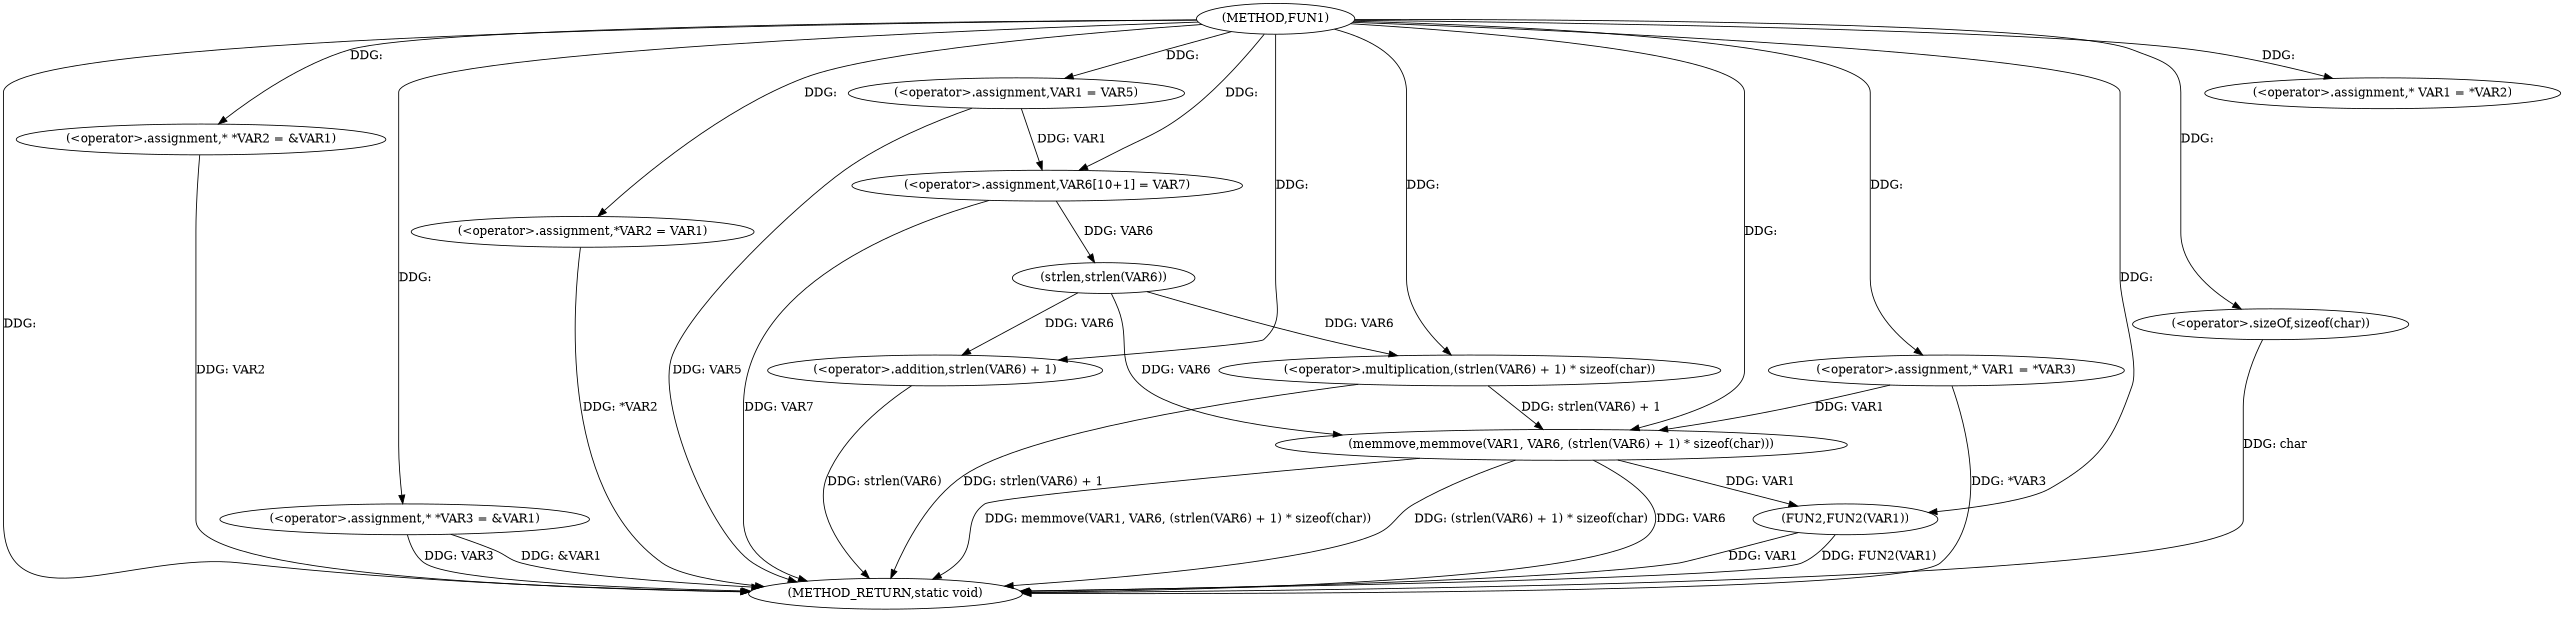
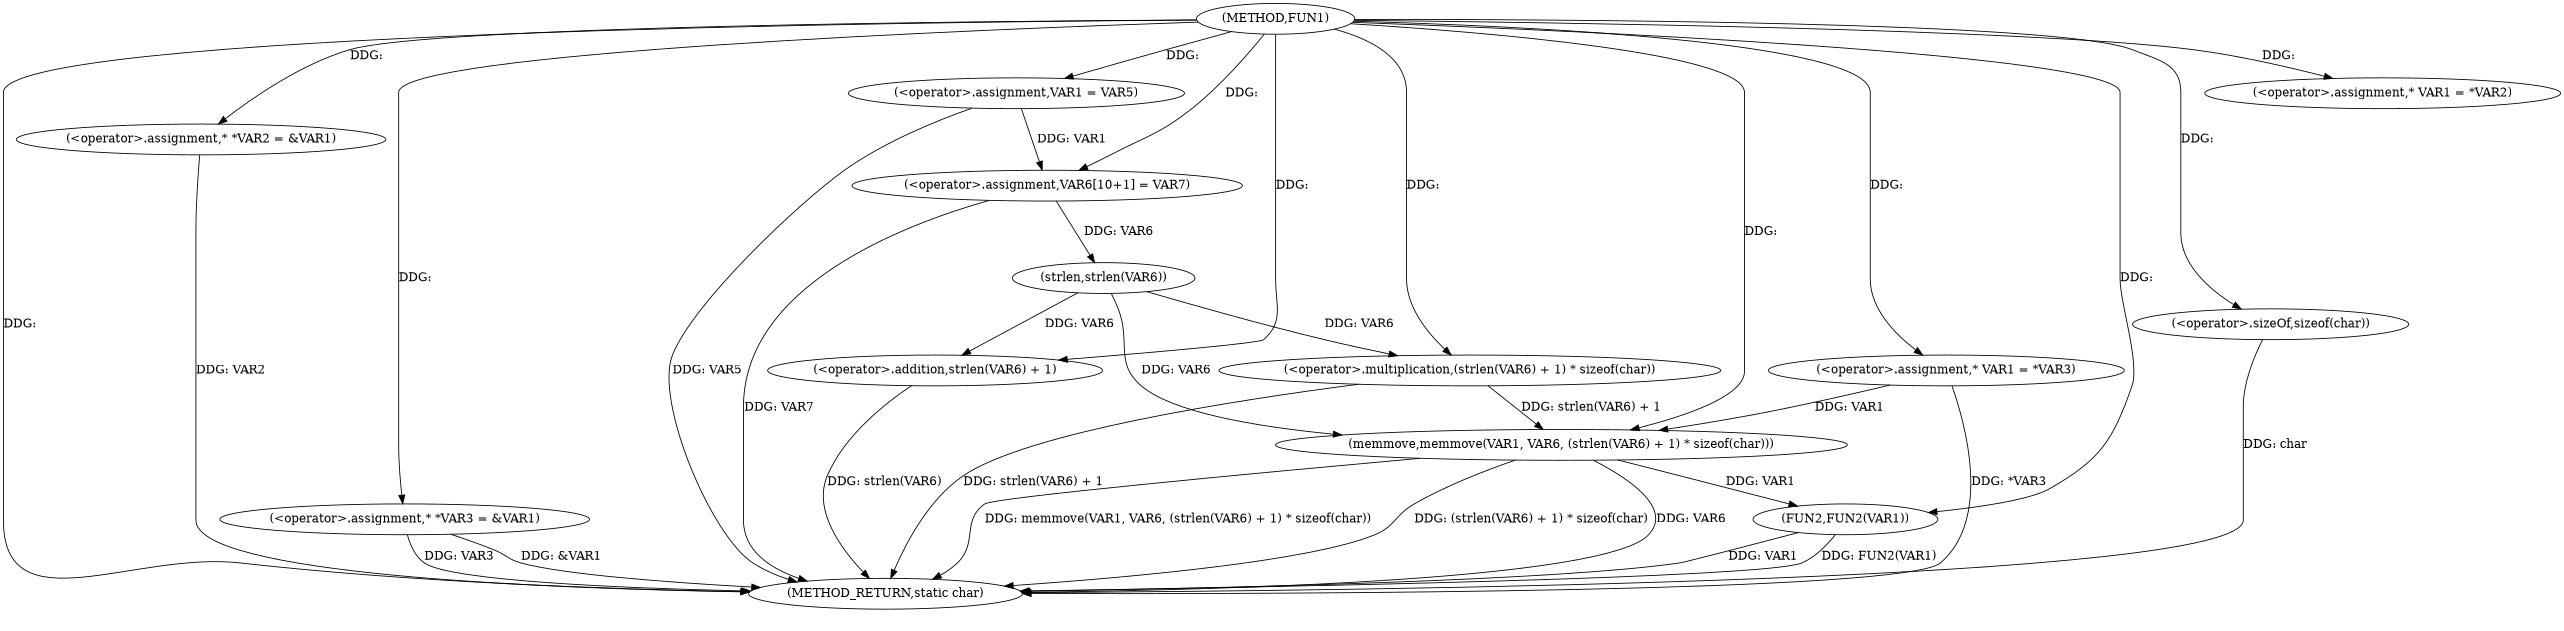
node "(<operator>.assignment,*VAR2 = VAR1)": removed
node "(METHOD_RETURN,static void)": label "(METHOD_RETURN,static void)" -> "(METHOD_RETURN,static char)"
